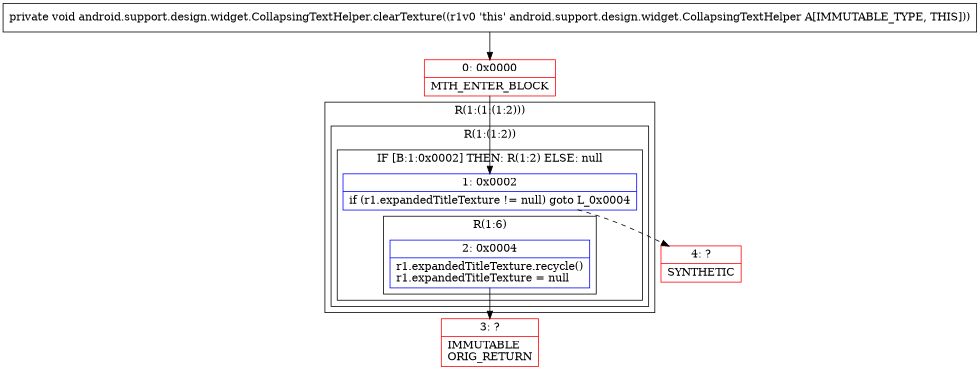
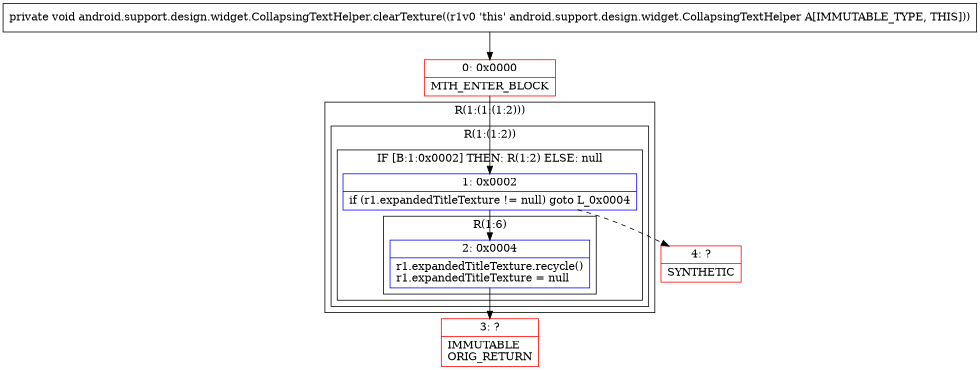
edge "1: 0x0002" -> "2: 0x0004": added
